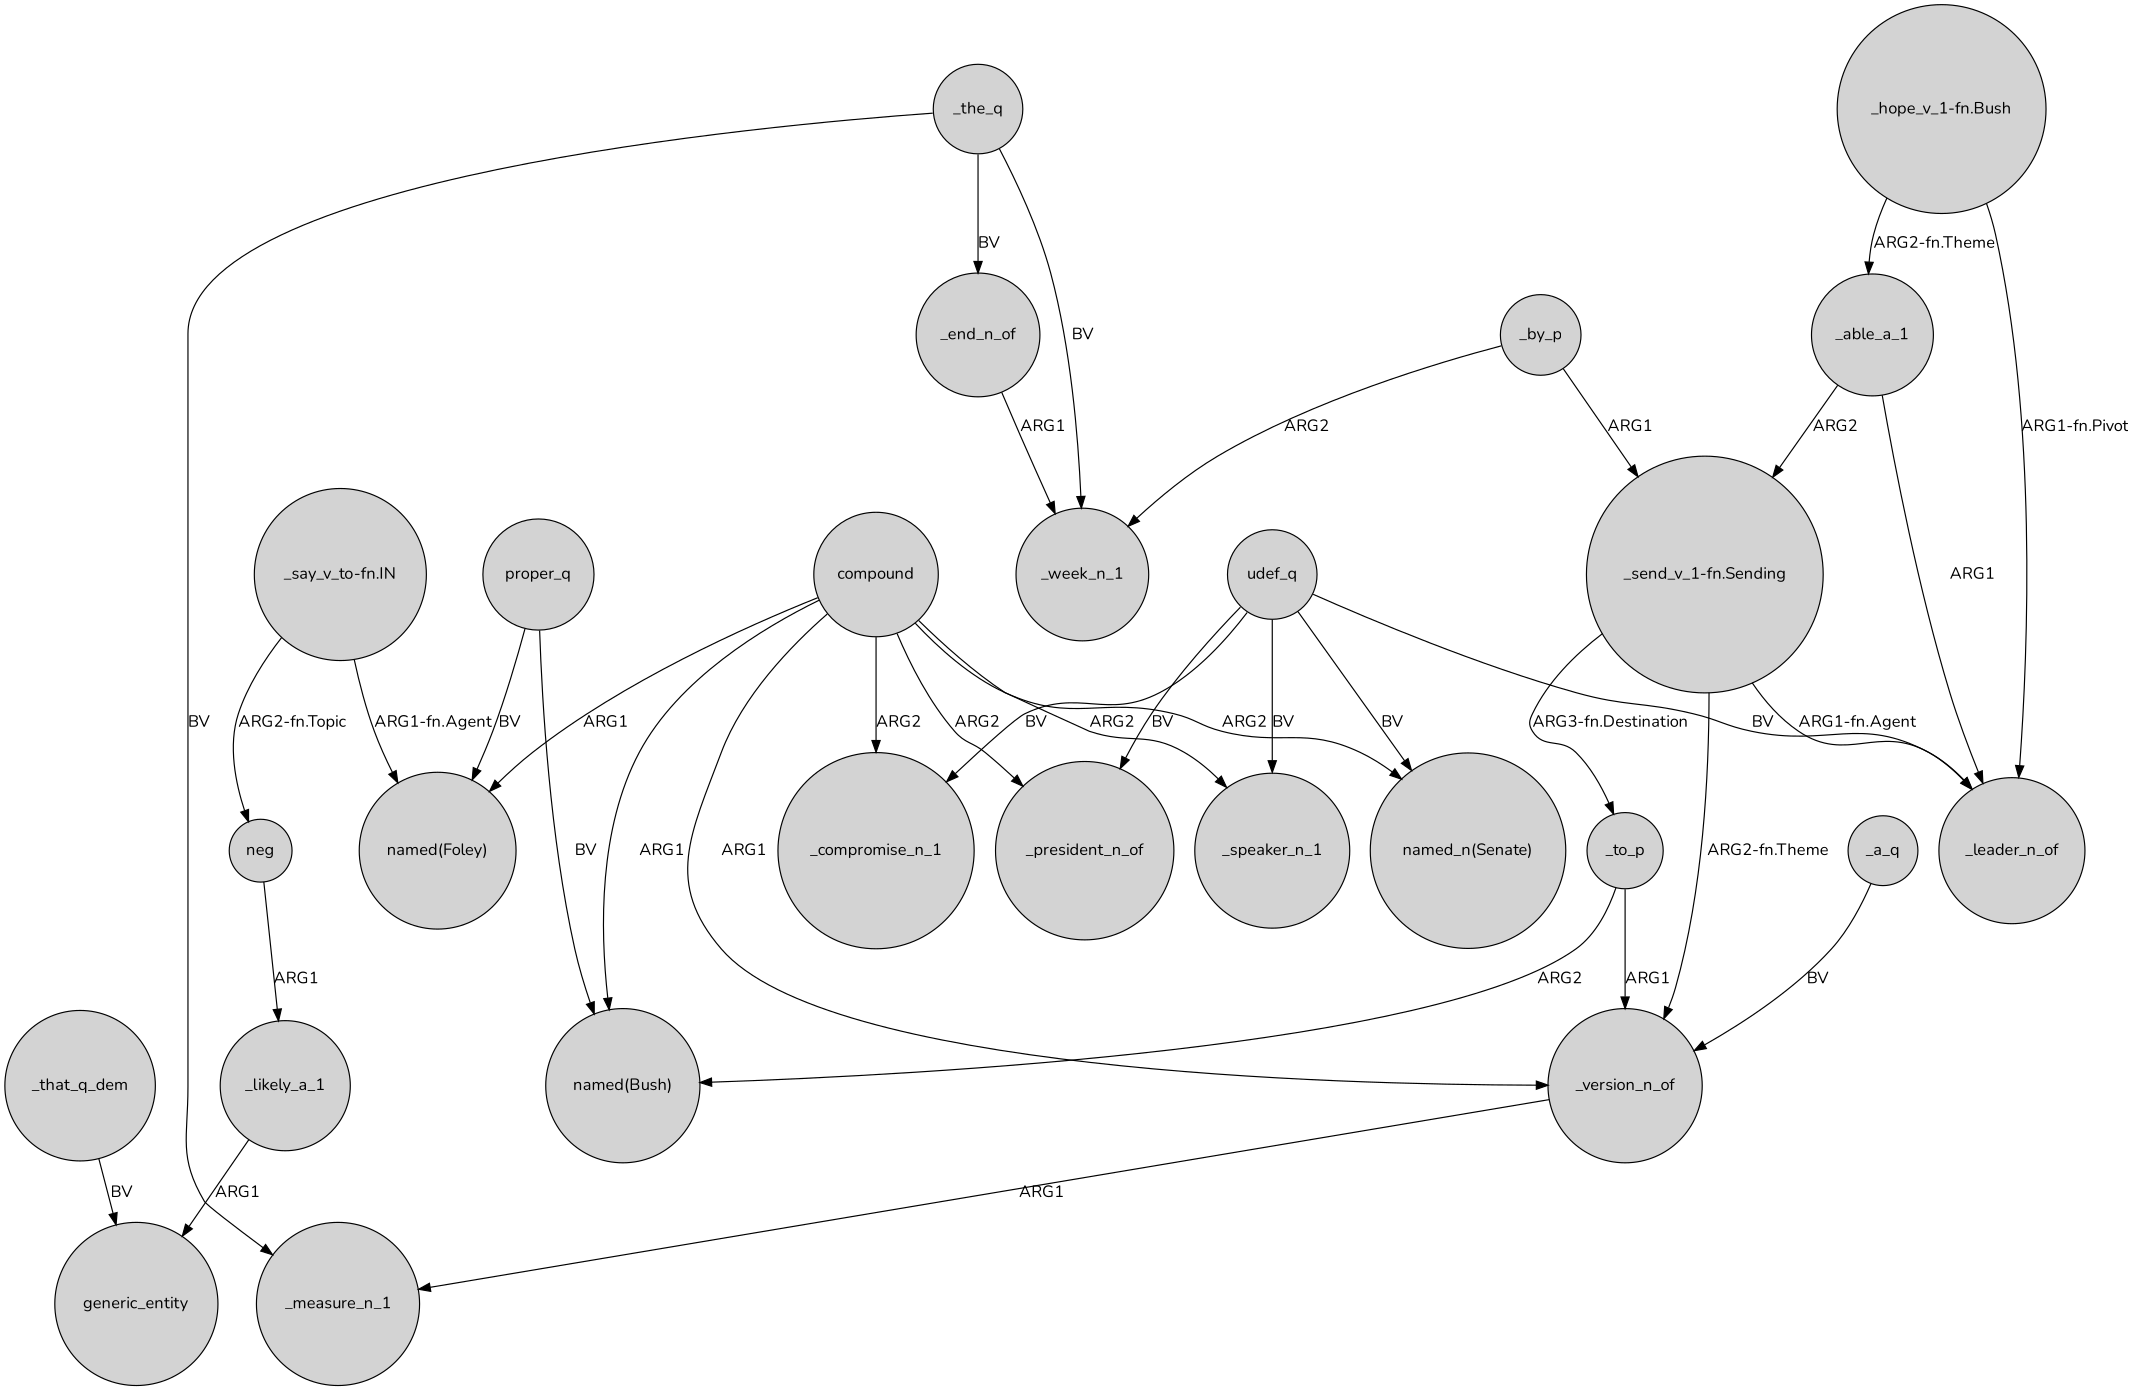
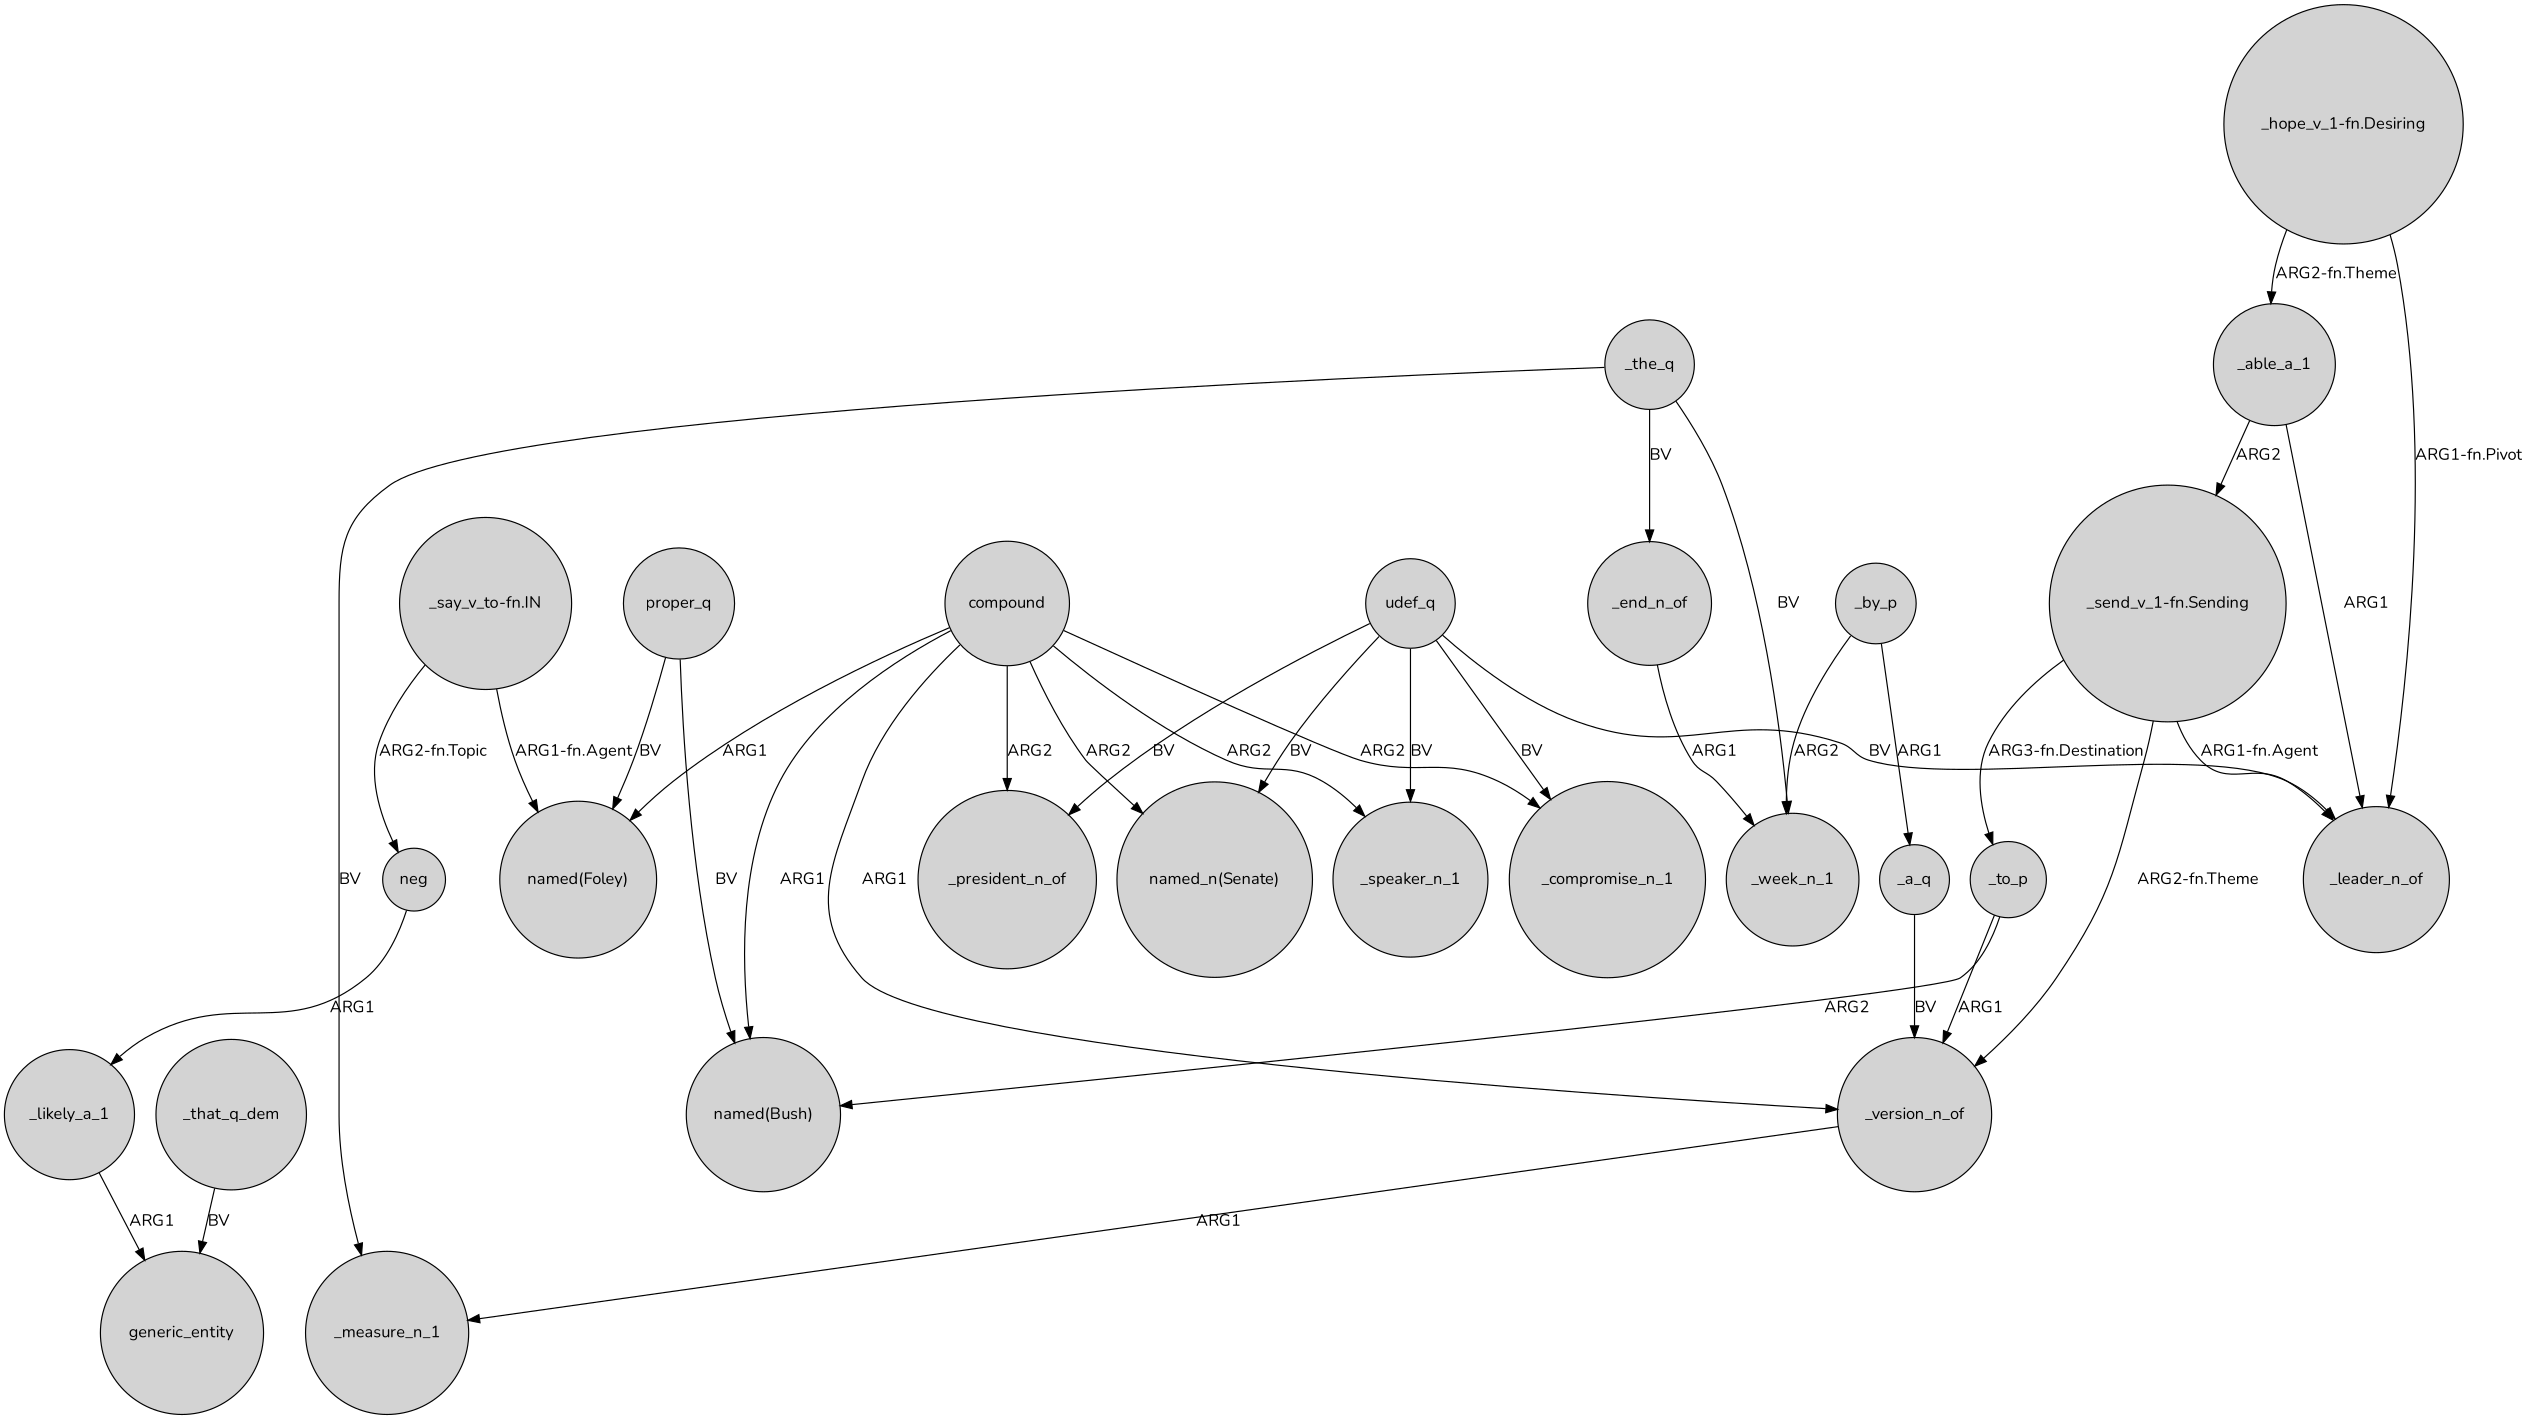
node "_hope_v_1-fn.Bush": label "_hope_v_1-fn.Bush" -> "_hope_v_1-fn.Desiring"
edge "_by_p" -> "_send_v_1-fn.Sending": now "_by_p" -> "_a_q"
